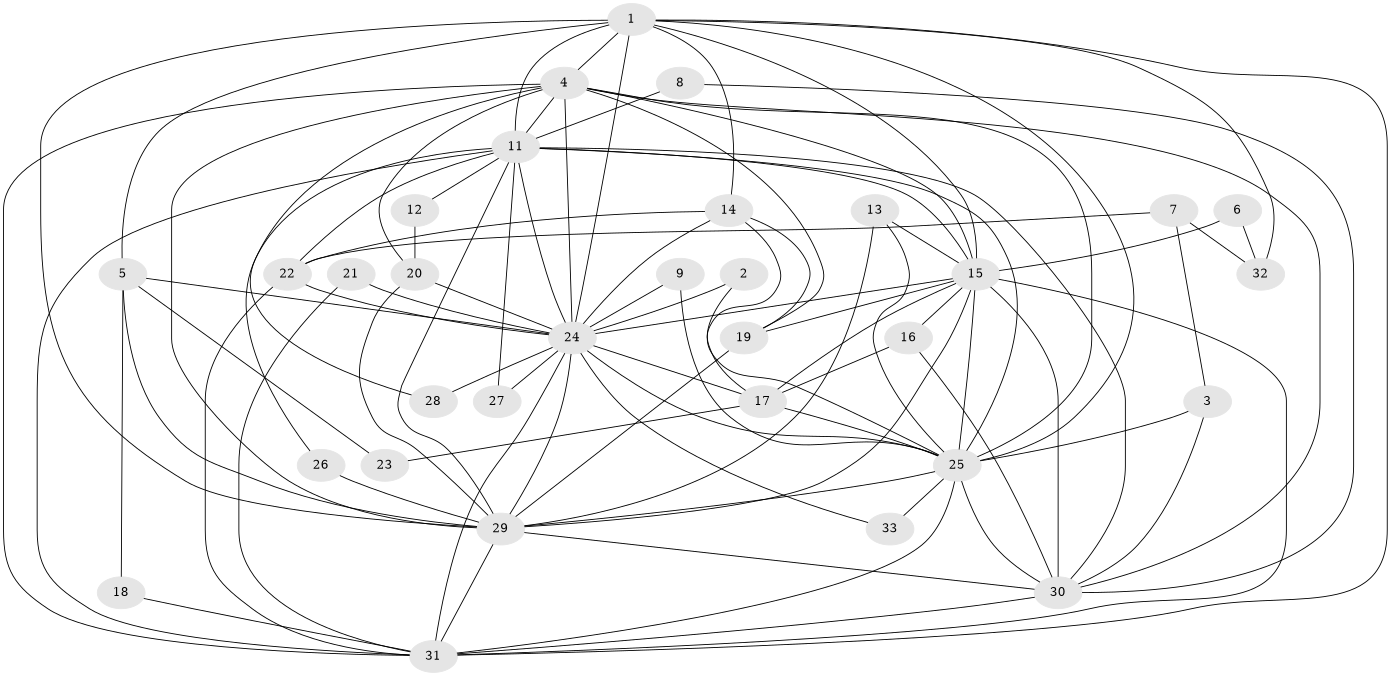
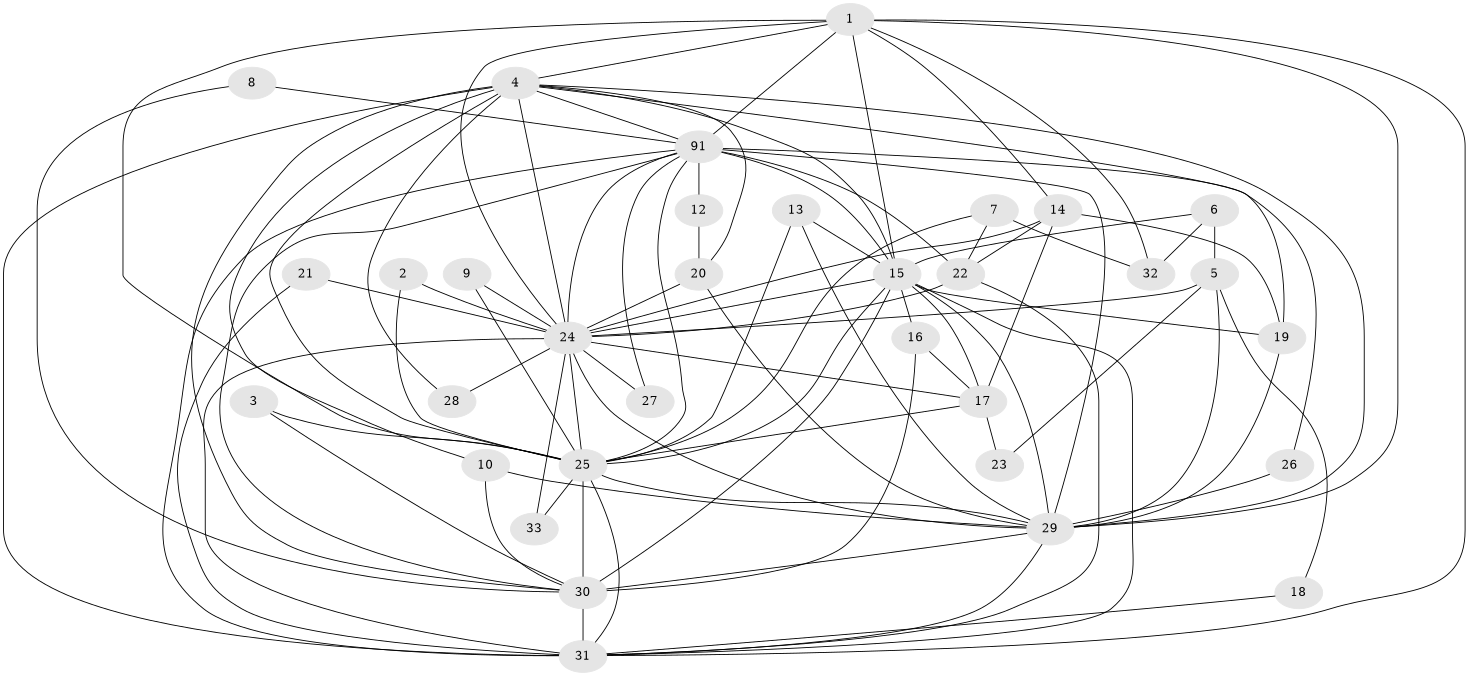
edge "1" -- "5": now "6" -- "5"
node "11": label "11" -> "91"
edge "7" -- "3": now "7" -- "25"
node "10": added
